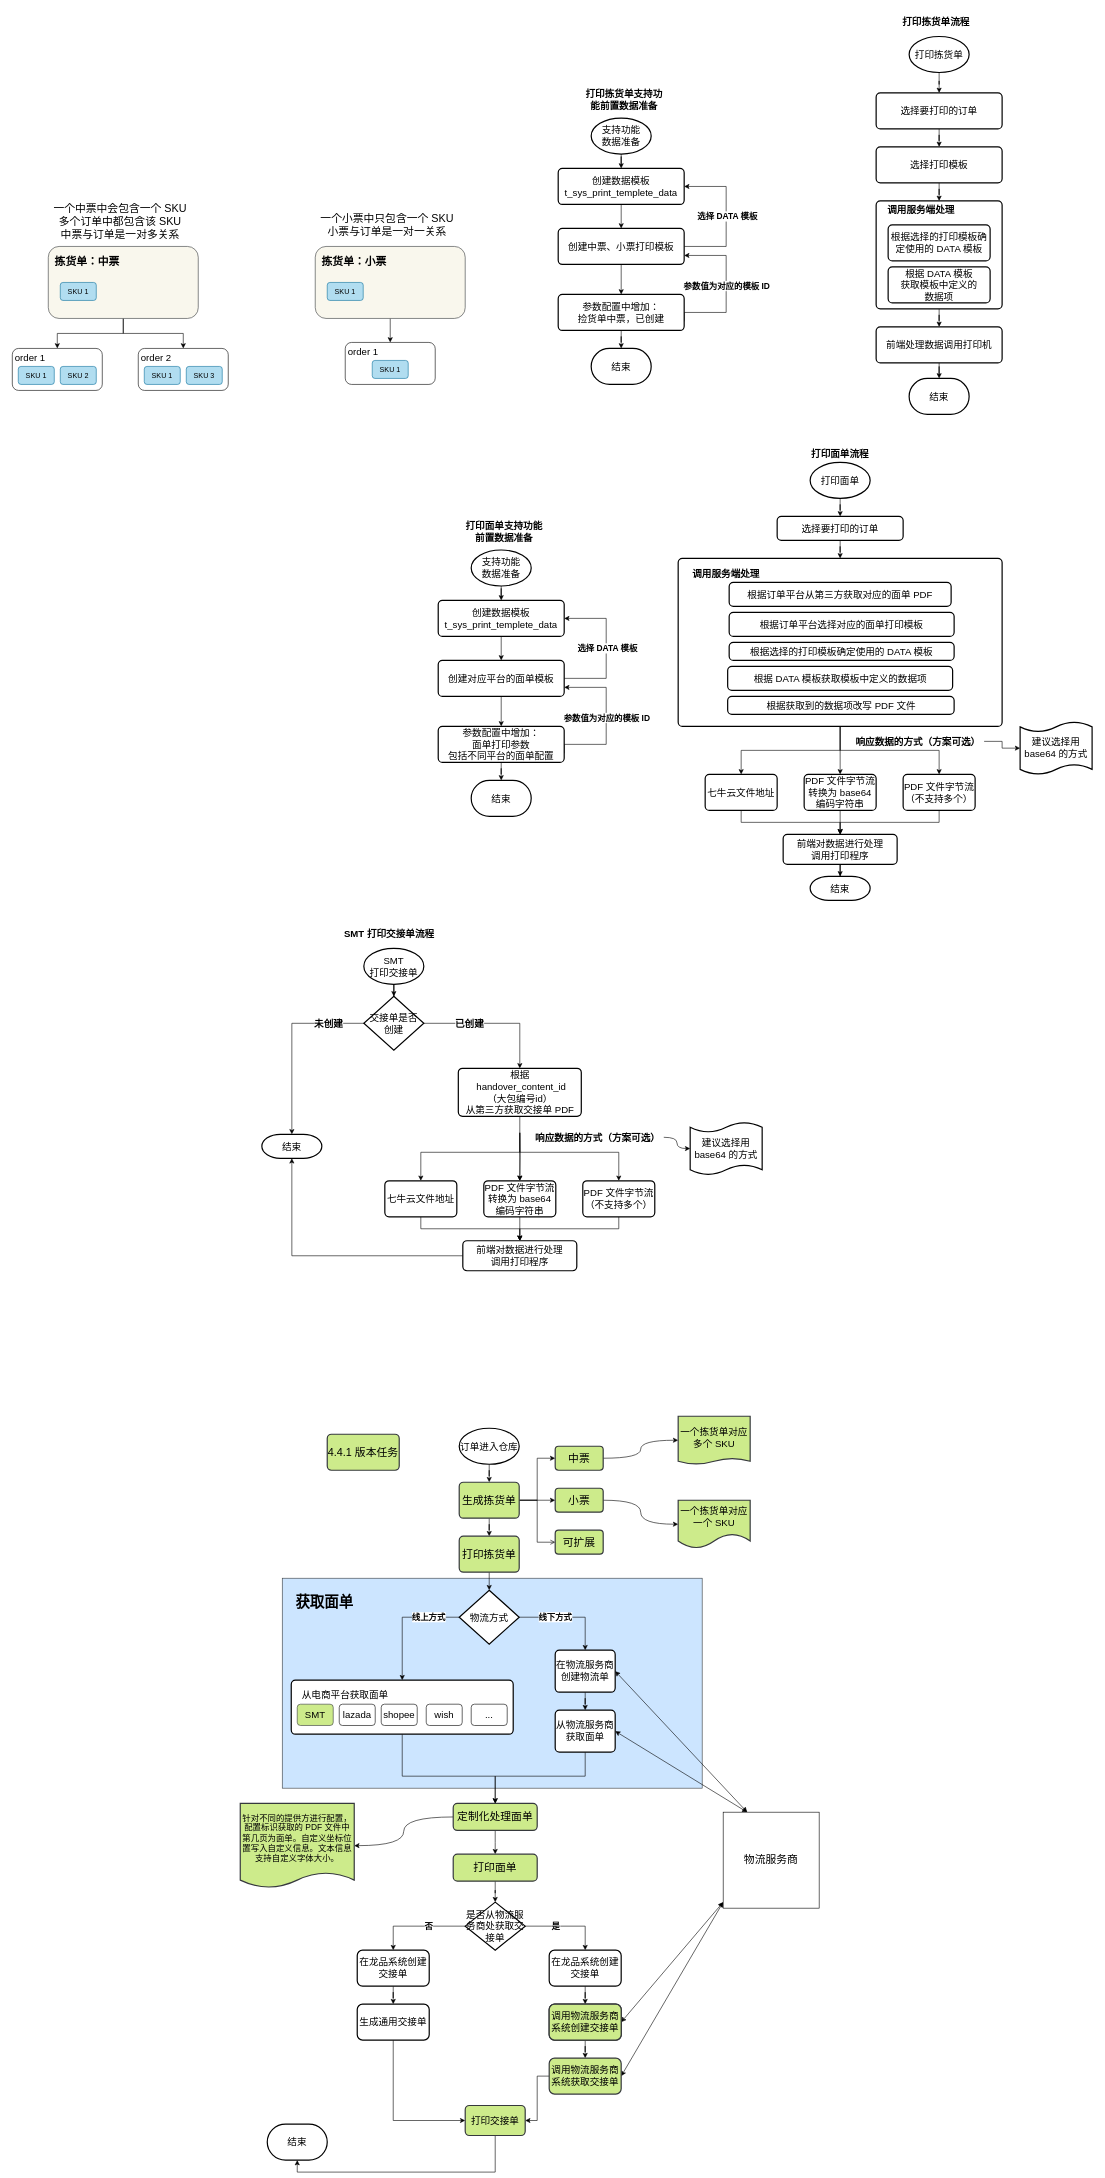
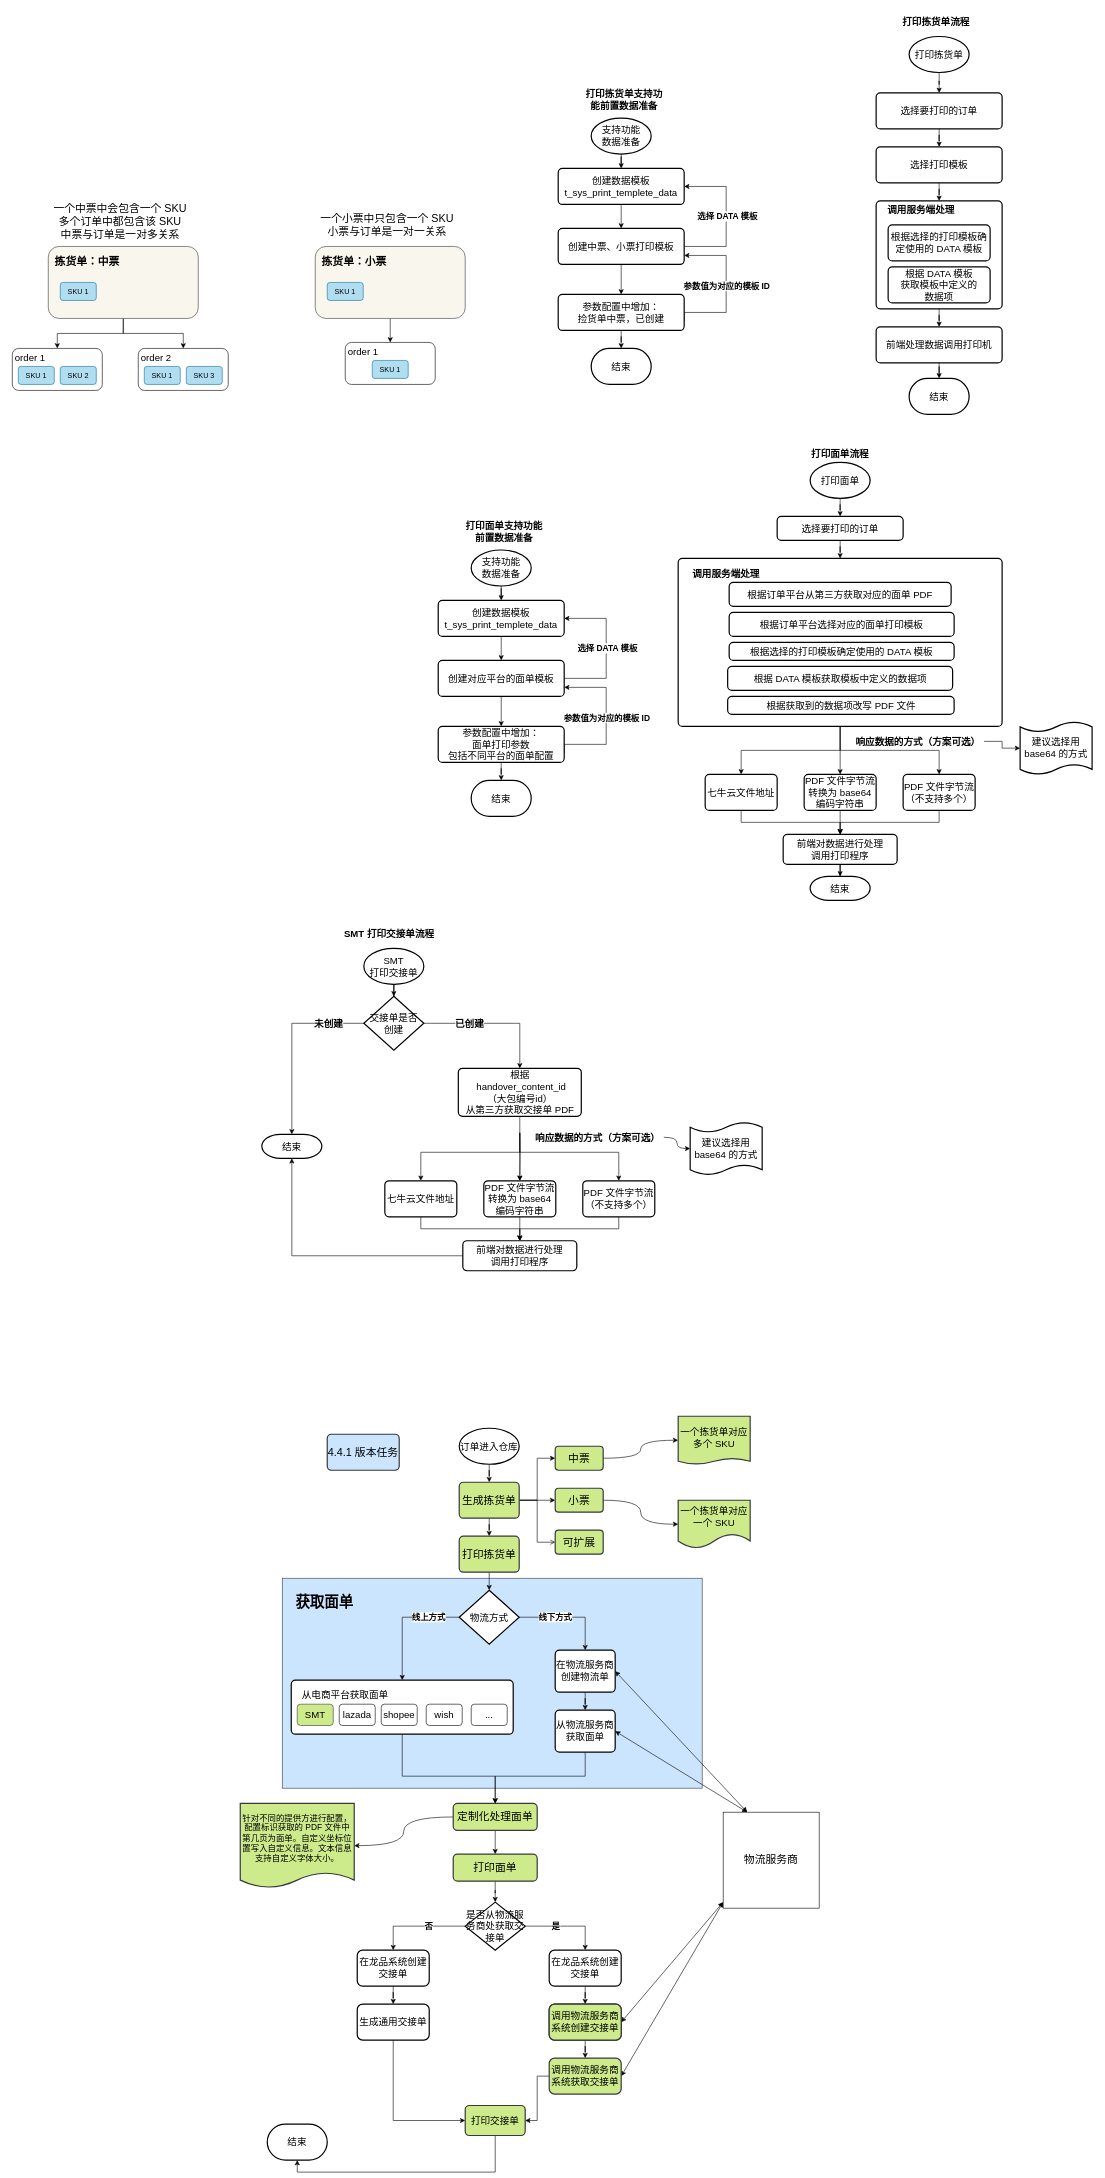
node "4.4.1 版本任务": fillcolor #cdeb8b -> #cce5ff
